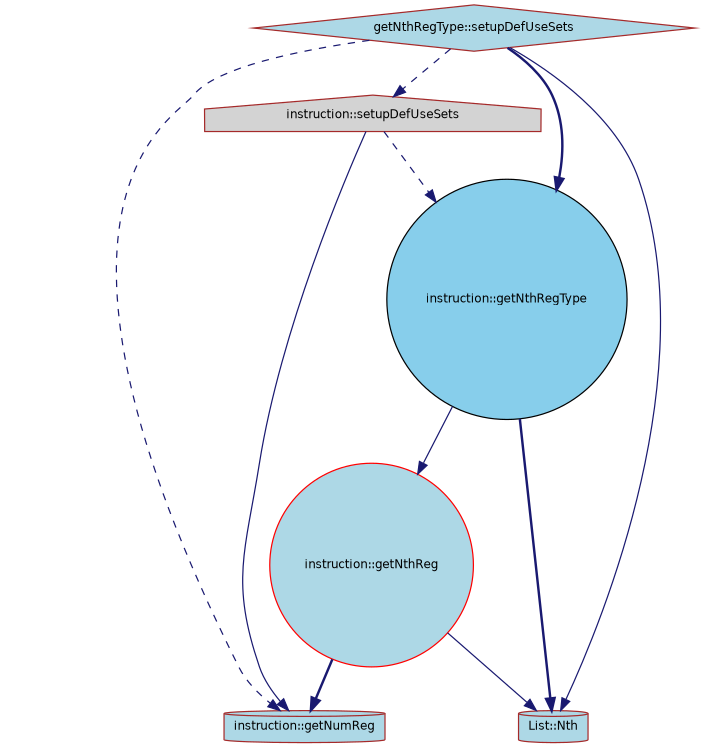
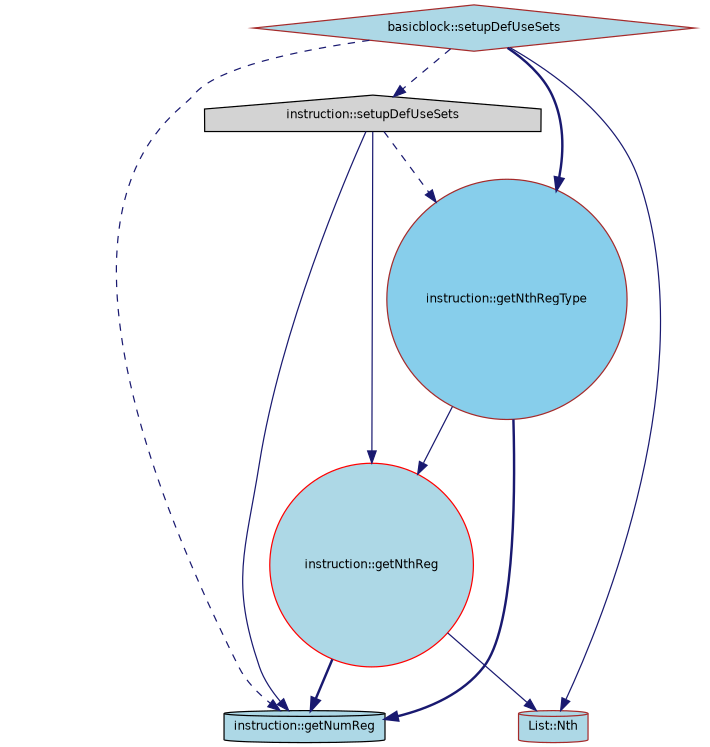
node "getNthRegType::setupDefUseSets": label "getNthRegType::setupDefUseSets" -> "basicblock::setupDefUseSets"
node "instruction::setupDefUseSets": color brown -> black
edge "instruction::setupDefUseSets" -> "instruction::getNthReg": added
node "instruction::getNthRegType": color black -> brown
edge "instruction::getNthRegType" -> "List::Nth": now "instruction::getNthRegType" -> "instruction::getNumReg"
node "instruction::getNumReg": color brown -> black
